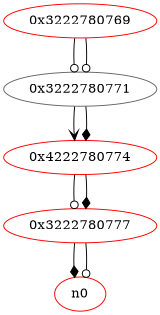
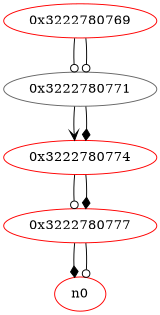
node "0x4222780774": label "0x4222780774" -> "0x3222780774"
